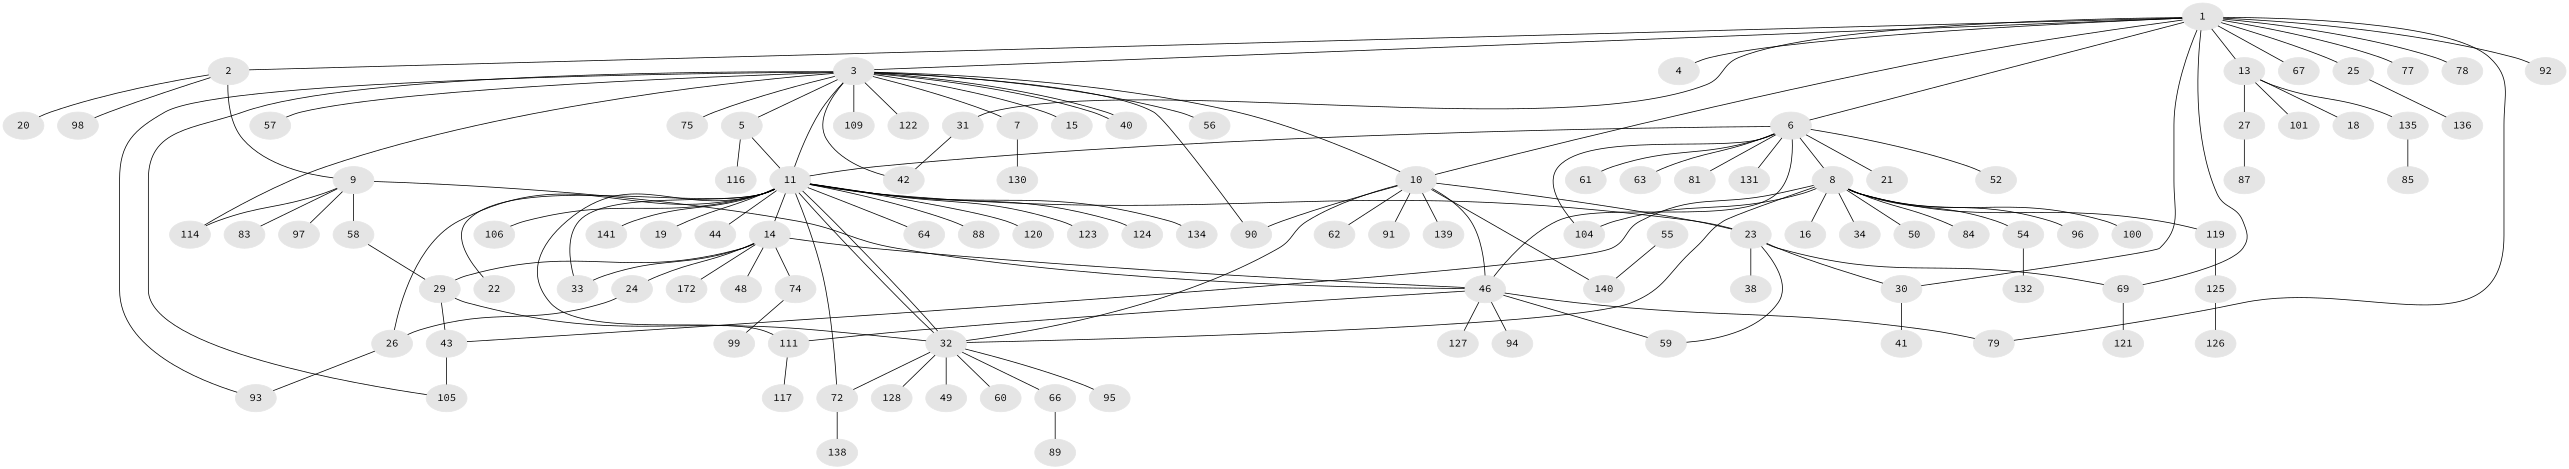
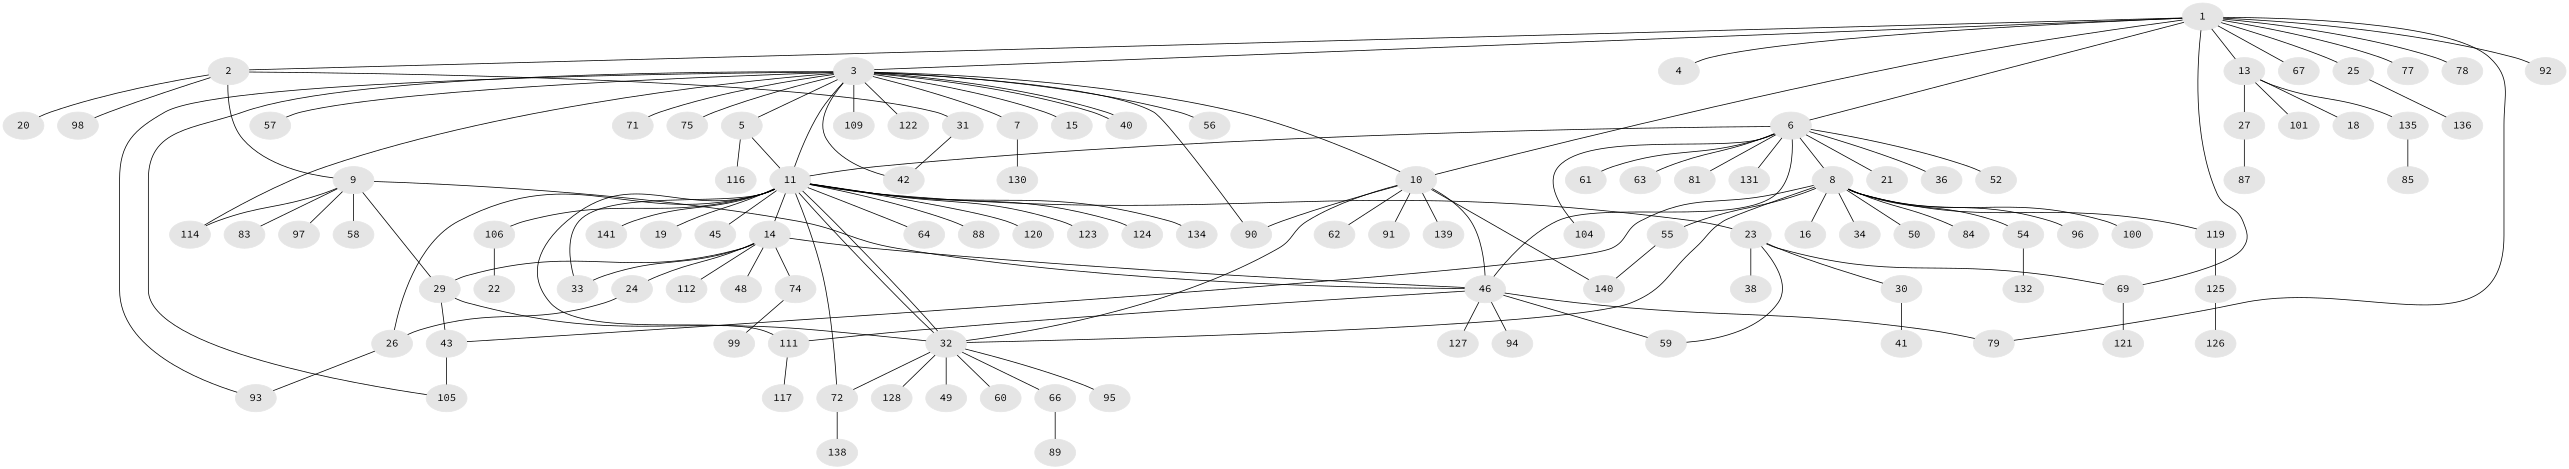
edge "1" -- "31": now "2" -- "31"
node "71": added
node "36": added
edge "11" -- "22": now "106" -- "22"
edge "10" -- "23": removed
edge "8" -- "104": now "8" -- "55"
node "44": label "44" -> "45"
edge "1" -- "30": removed
edge "58" -- "29": now "9" -- "29"
node "172": label "172" -> "112"
